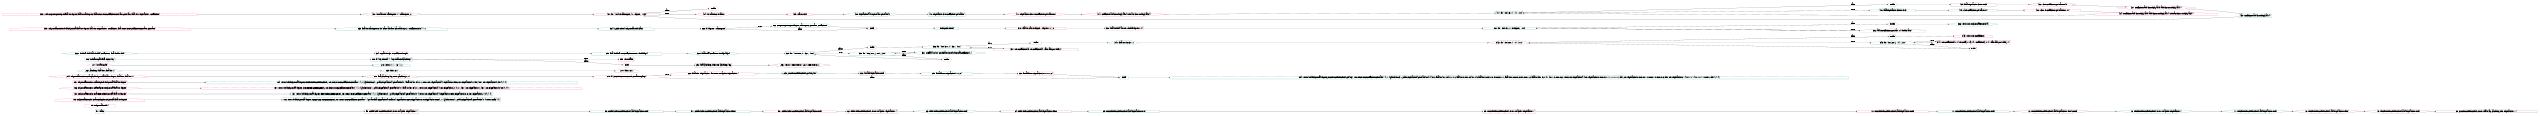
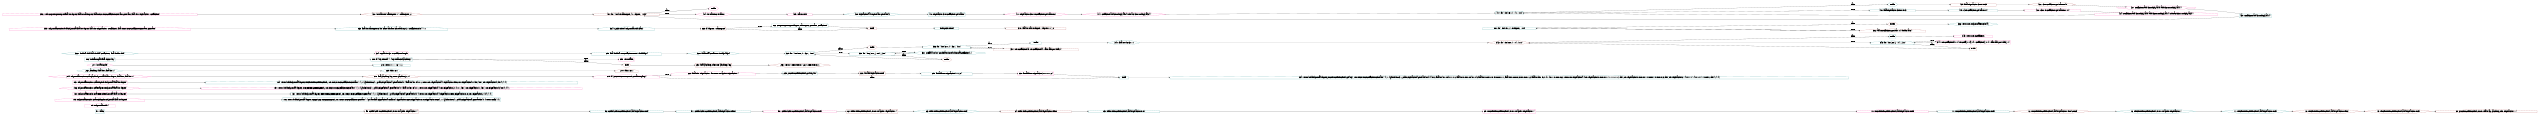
node "380:  final double[] a = new double[degree + 1]": removed
node "65:  LAGUERRE_COEFFICIENTS.add(BigFraction.TWO)": label "65:  LAGUERRE_COEFFICIENTS.add(BigFraction.TWO)" -> "65:  HERMITE_COEFFICIENTS.add(BigFraction.TWO)"
